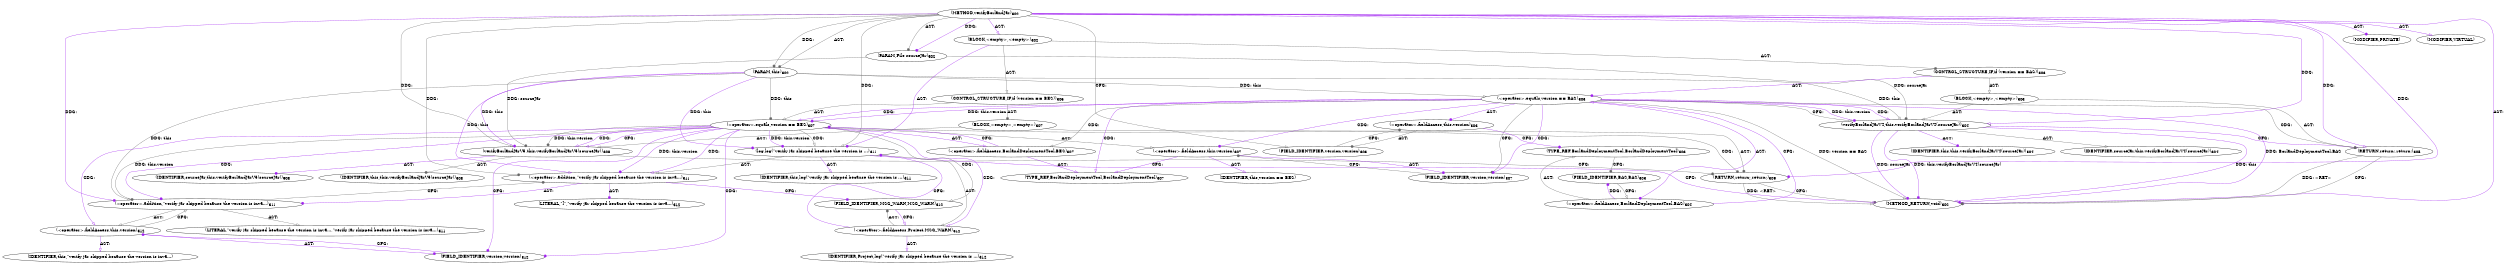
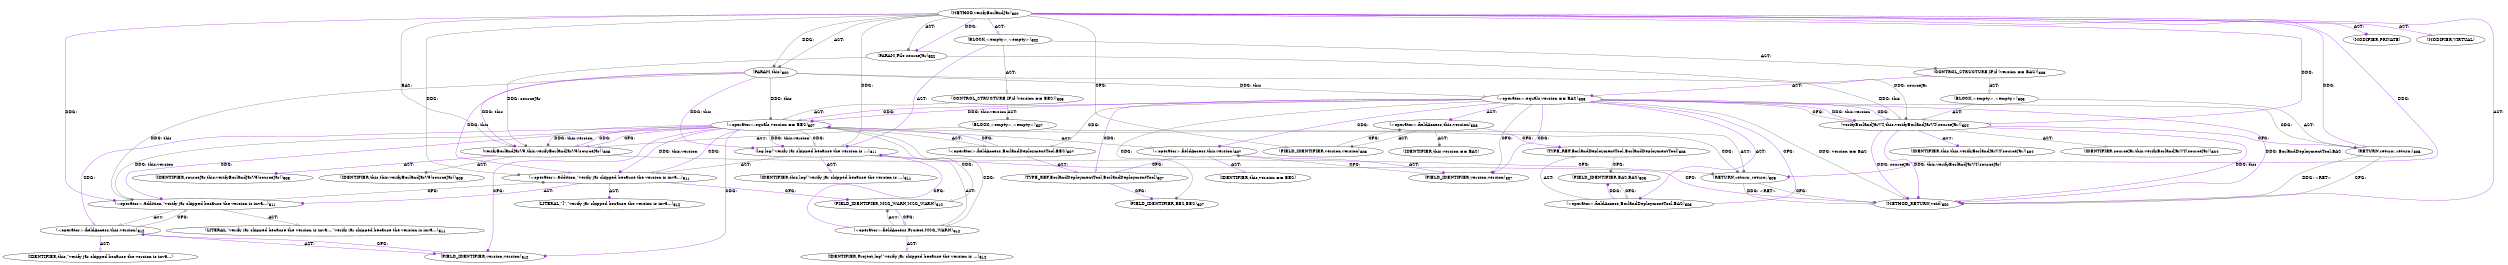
edge "(METHOD,verifyBorlandJar)" -> "(verifyBorlandJarV5,this.verifyBorlandJarV5(sourceJar))": label "DDG: " -> "BAS: "
edge "(<operator>.equals,version == BES)" -> "(<operator>.fieldAccess,BorlandDeploymentTool.BES)": color purple -> gray40
node "(IDENTIFIER,this,version == BAS)": added
edge "(<operator>.equals,version == BES)" -> "(<operator>.fieldAccess,Project.MSG_WARN)": color purple -> gray40
node "(FIELD_IDENTIFIER,BES,BES)": added
node "(<operator>.fieldAccess,BorlandDeploymentTool.BAS)": text "304" -> "303"
